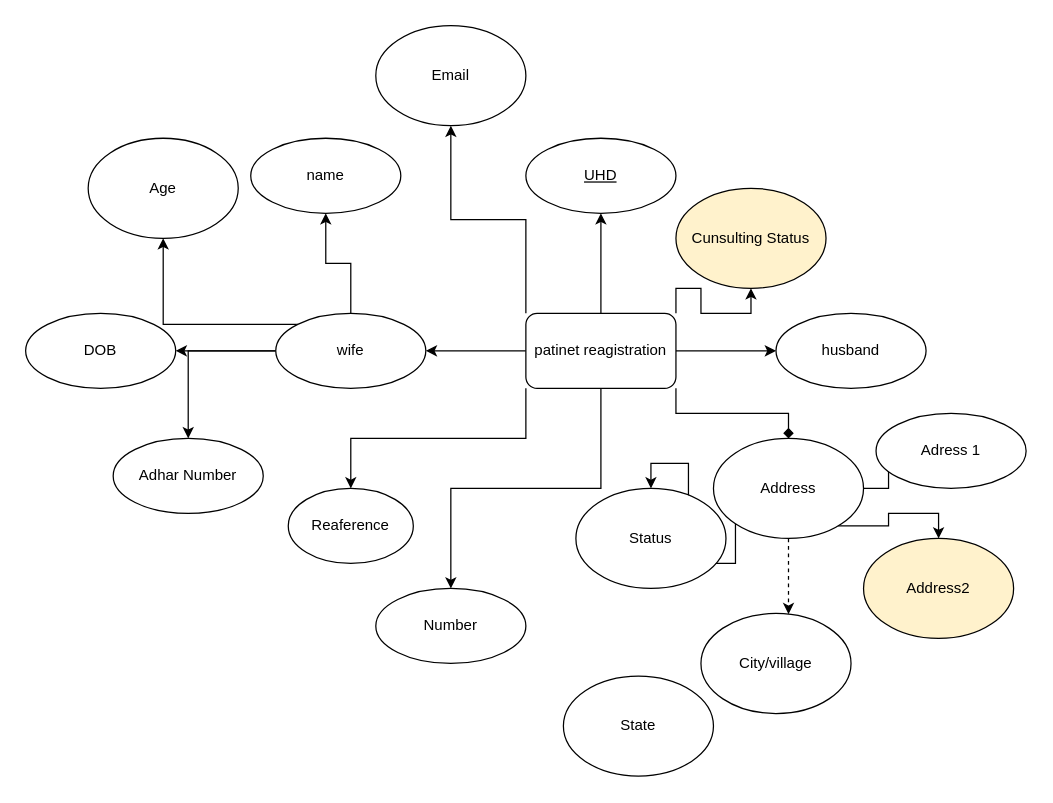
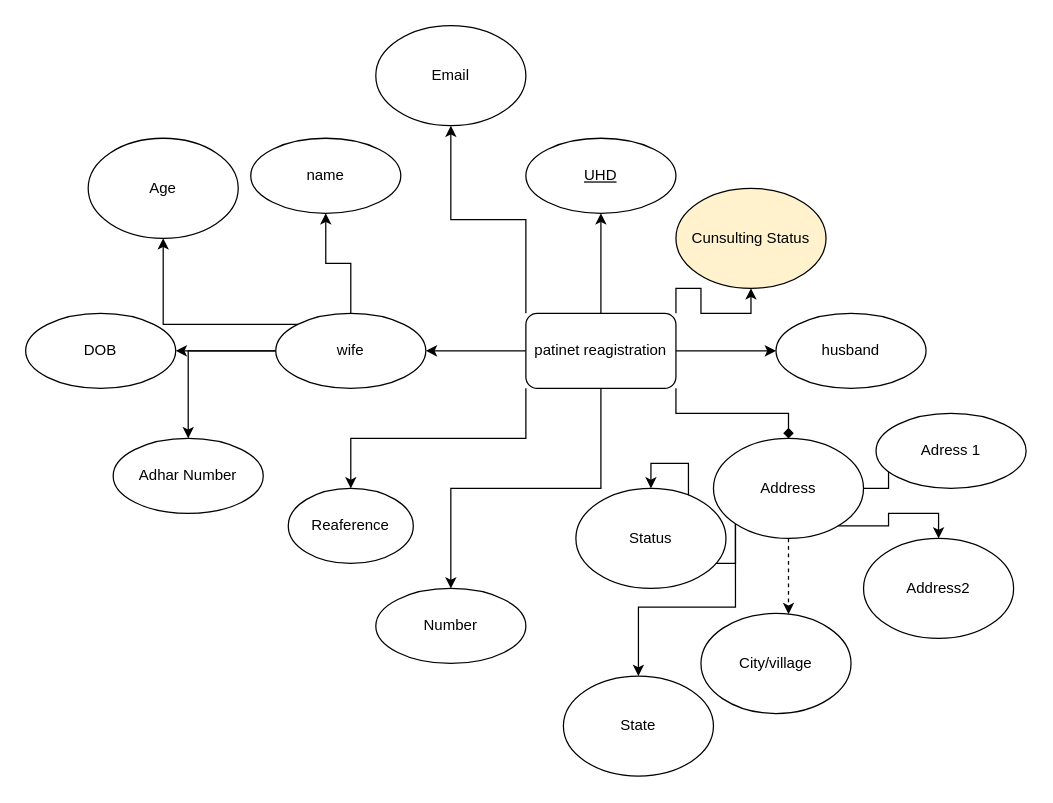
node "Address2": fillcolor #fff2cc -> #ffffff
edge "Address" -> "State": added
